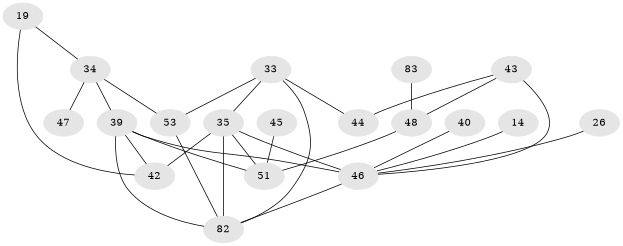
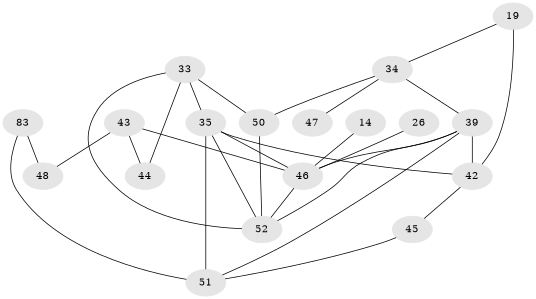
node "53": label "53" -> "50"
node "40": removed
edge "48" -- "51": now "83" -- "51"
edge "42" -- "45": added
node "82": label "82" -> "52"
